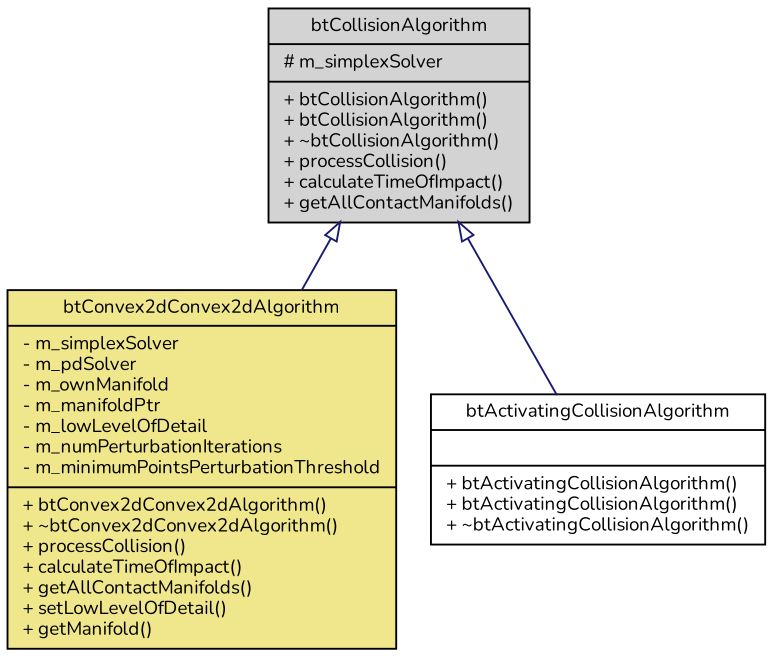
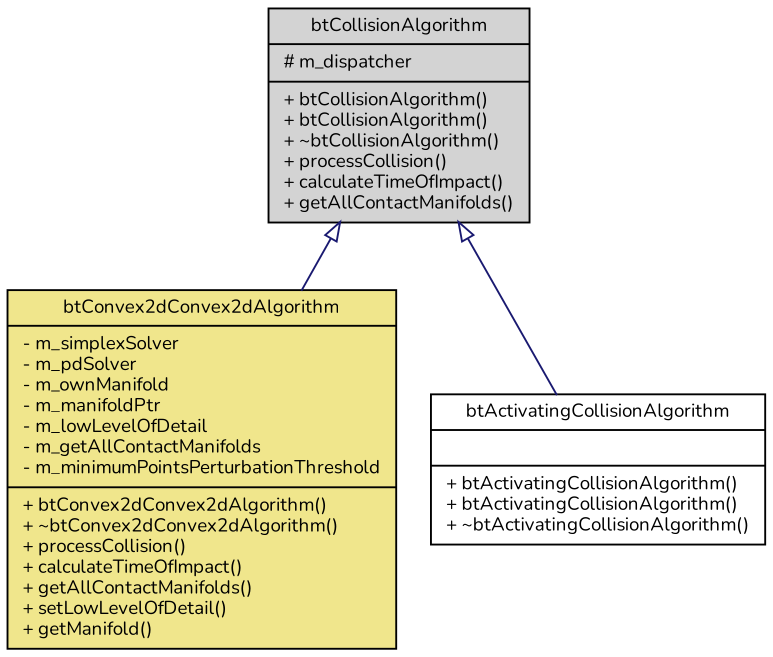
node "btCollisionAlgorithm": text "# m_simplexSolver" -> "# m_dispatcher"
node "btConvex2dConvex2dAlgorithm": text "- m_numPerturbationIterations" -> "- m_getAllContactManifolds"
